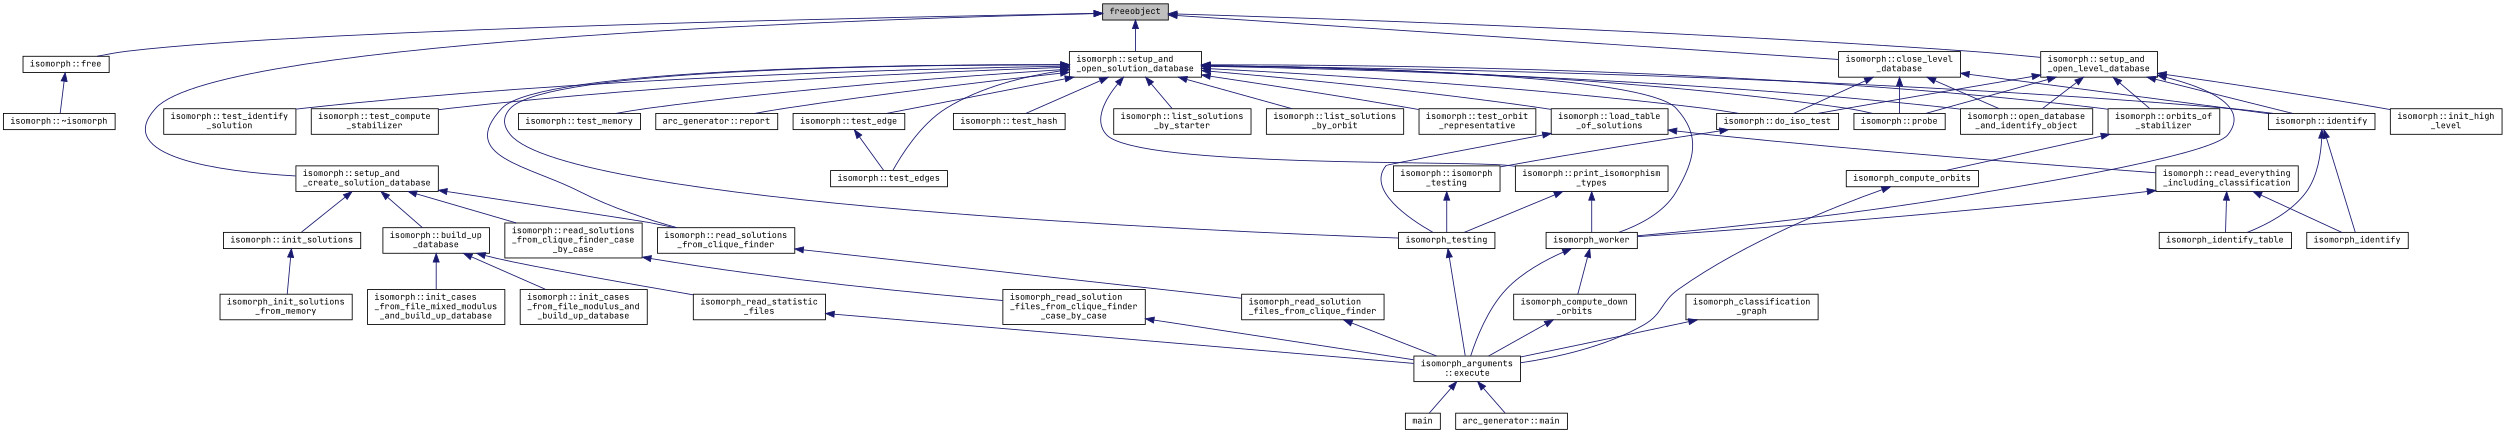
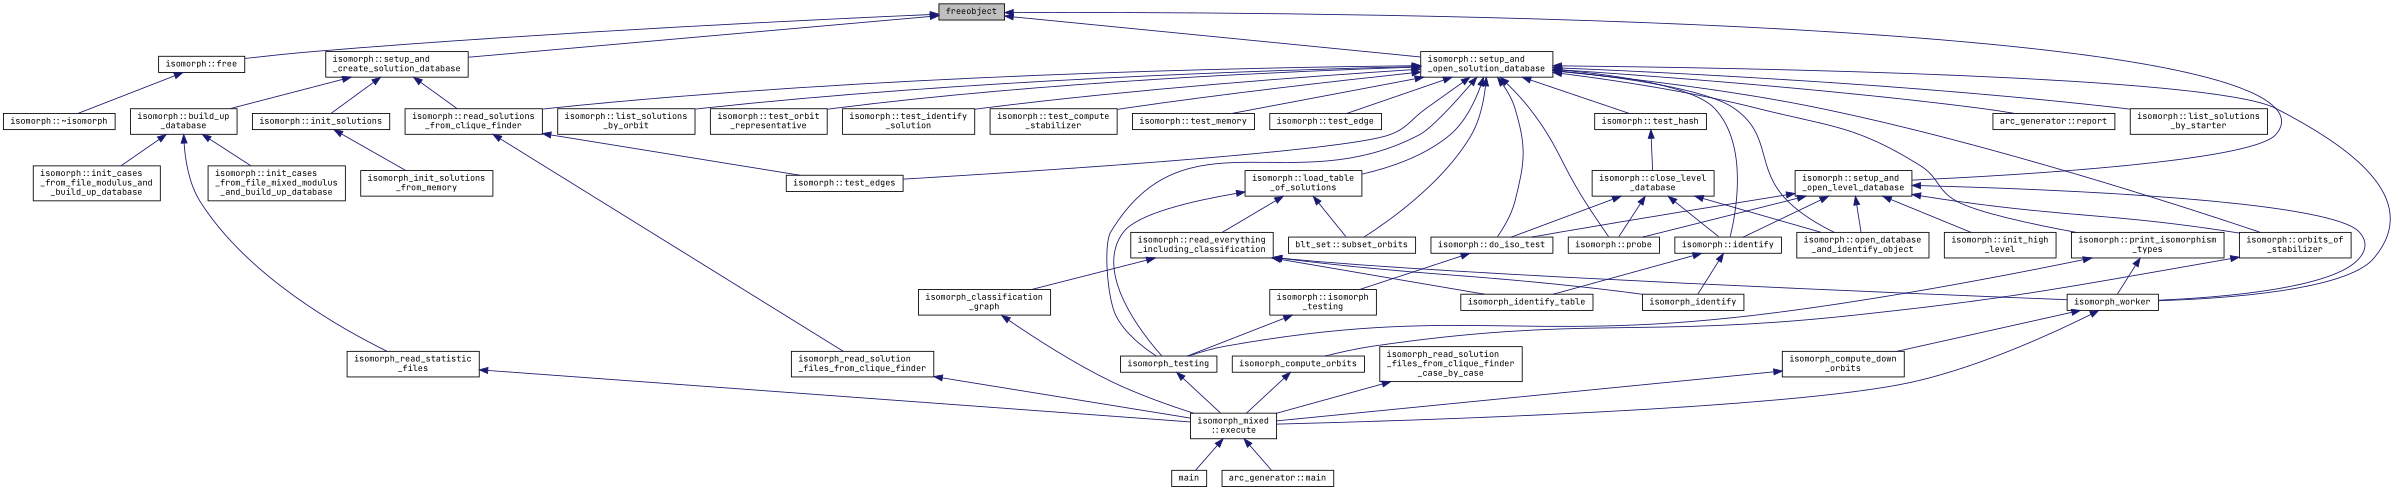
edge "isomorph::close_level _database" -> "freeobject": now "isomorph::close_level _database" -> "isomorph::test_hash"
edge "isomorph::test_edges" -> "isomorph::test_edge": now "isomorph::test_edges" -> "isomorph::read_solutions _from_clique_finder"
node "isomorph::read_solutions _from_clique_finder_case _by_case": removed
node "blt_set::subset_orbits": added
edge "isomorph_classification _graph" -> "isomorph::read_everything _including_classification": added
node "isomorph_arguments ::execute": label "isomorph_arguments ::execute" -> "isomorph_mixed ::execute"
